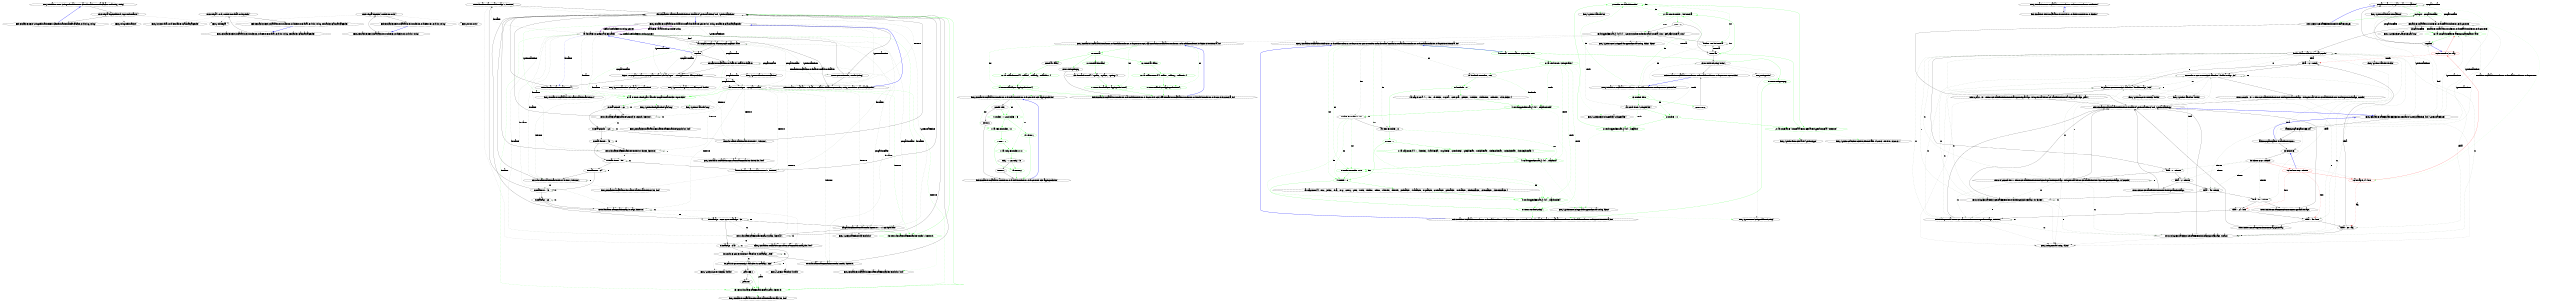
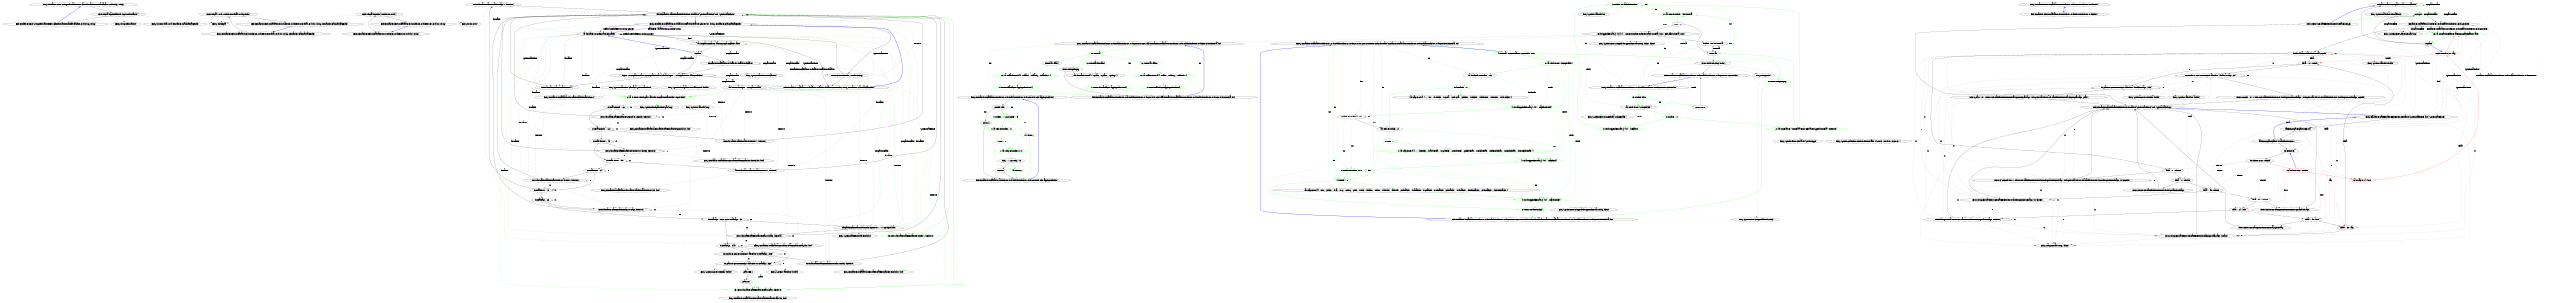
edge "16: int day = 24 * hour" -> "delta < 30 * day": now "dateToCompareAgainst == null" -> "delta < 30 * day"
